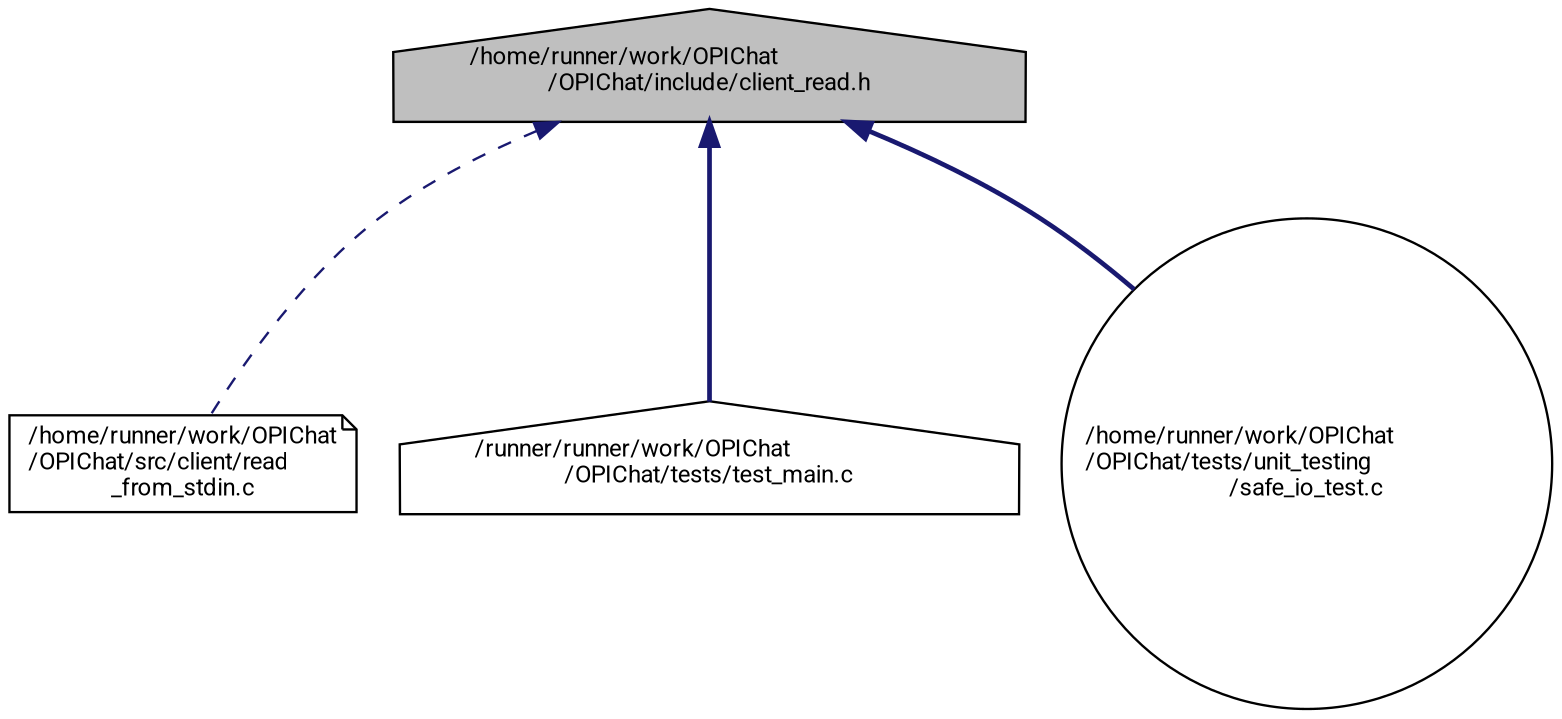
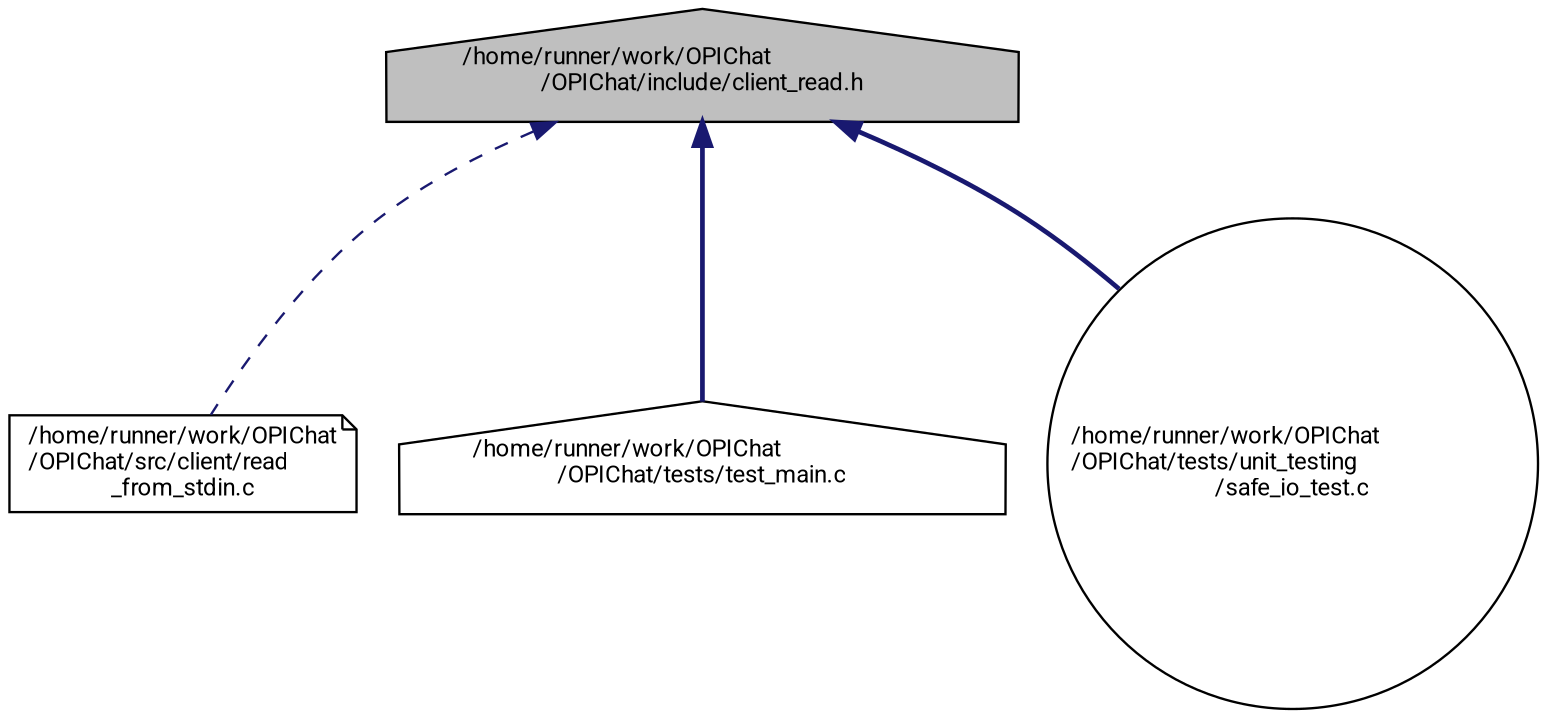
node "/runner/runner/work/OPIChat /OPIChat/tests/test_main.c": label "/runner/runner/work/OPIChat /OPIChat/tests/test_main.c" -> "/home/runner/work/OPIChat /OPIChat/tests/test_main.c"
